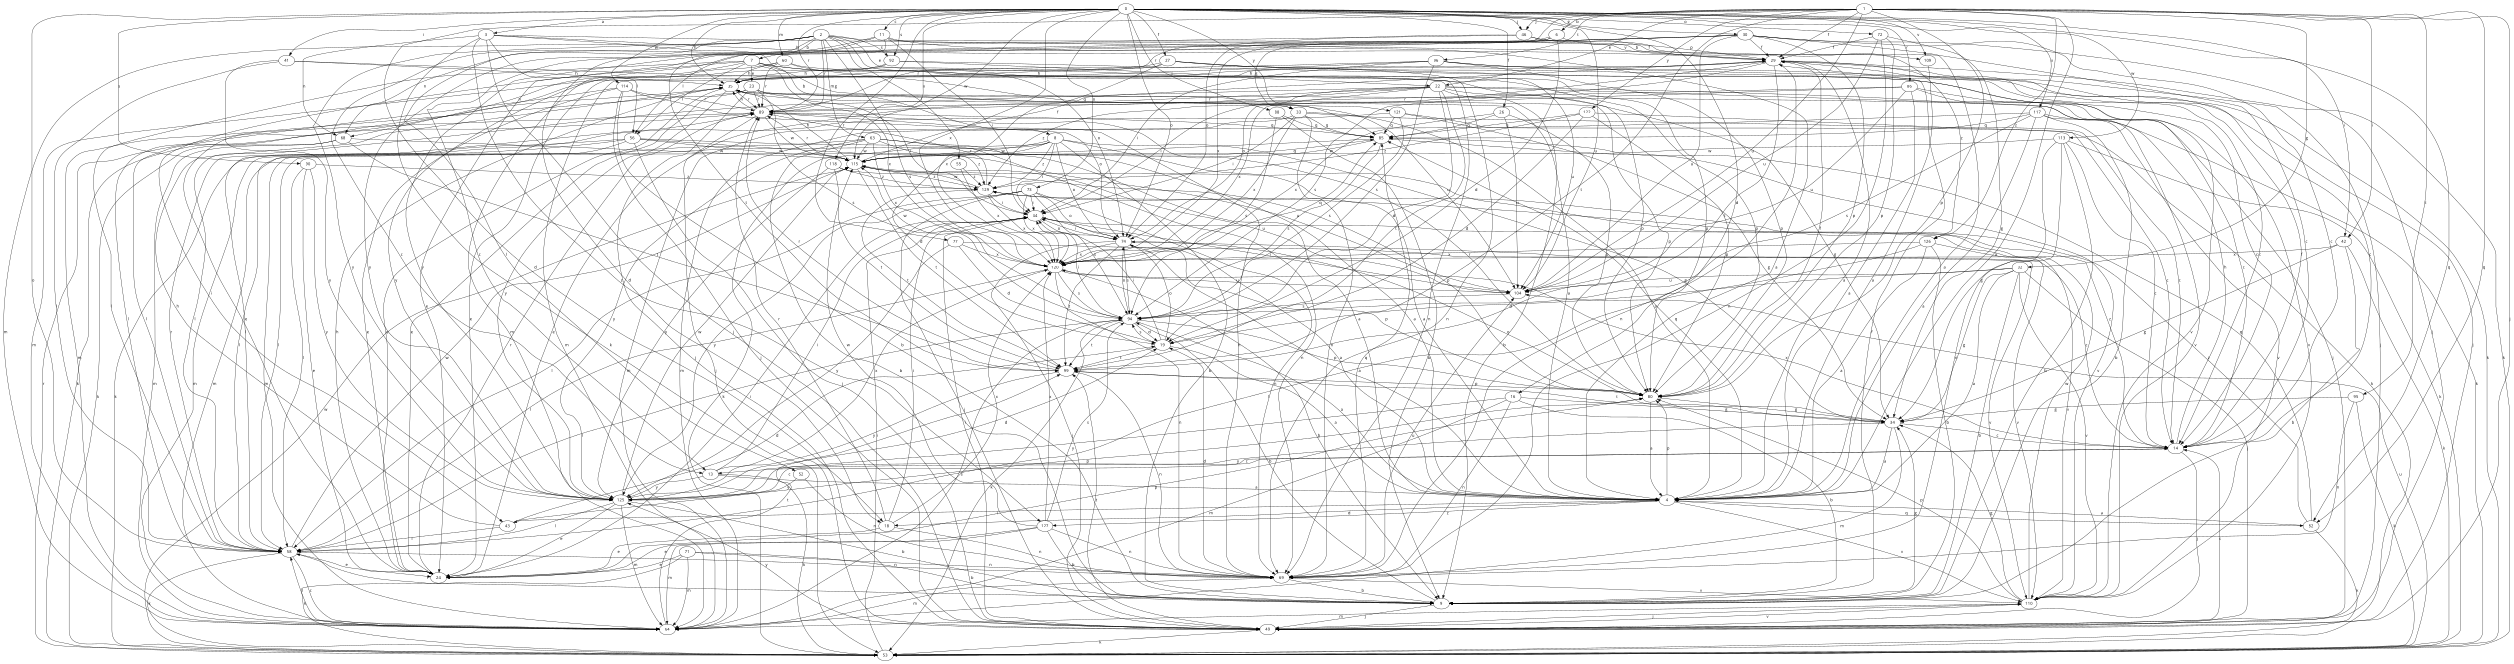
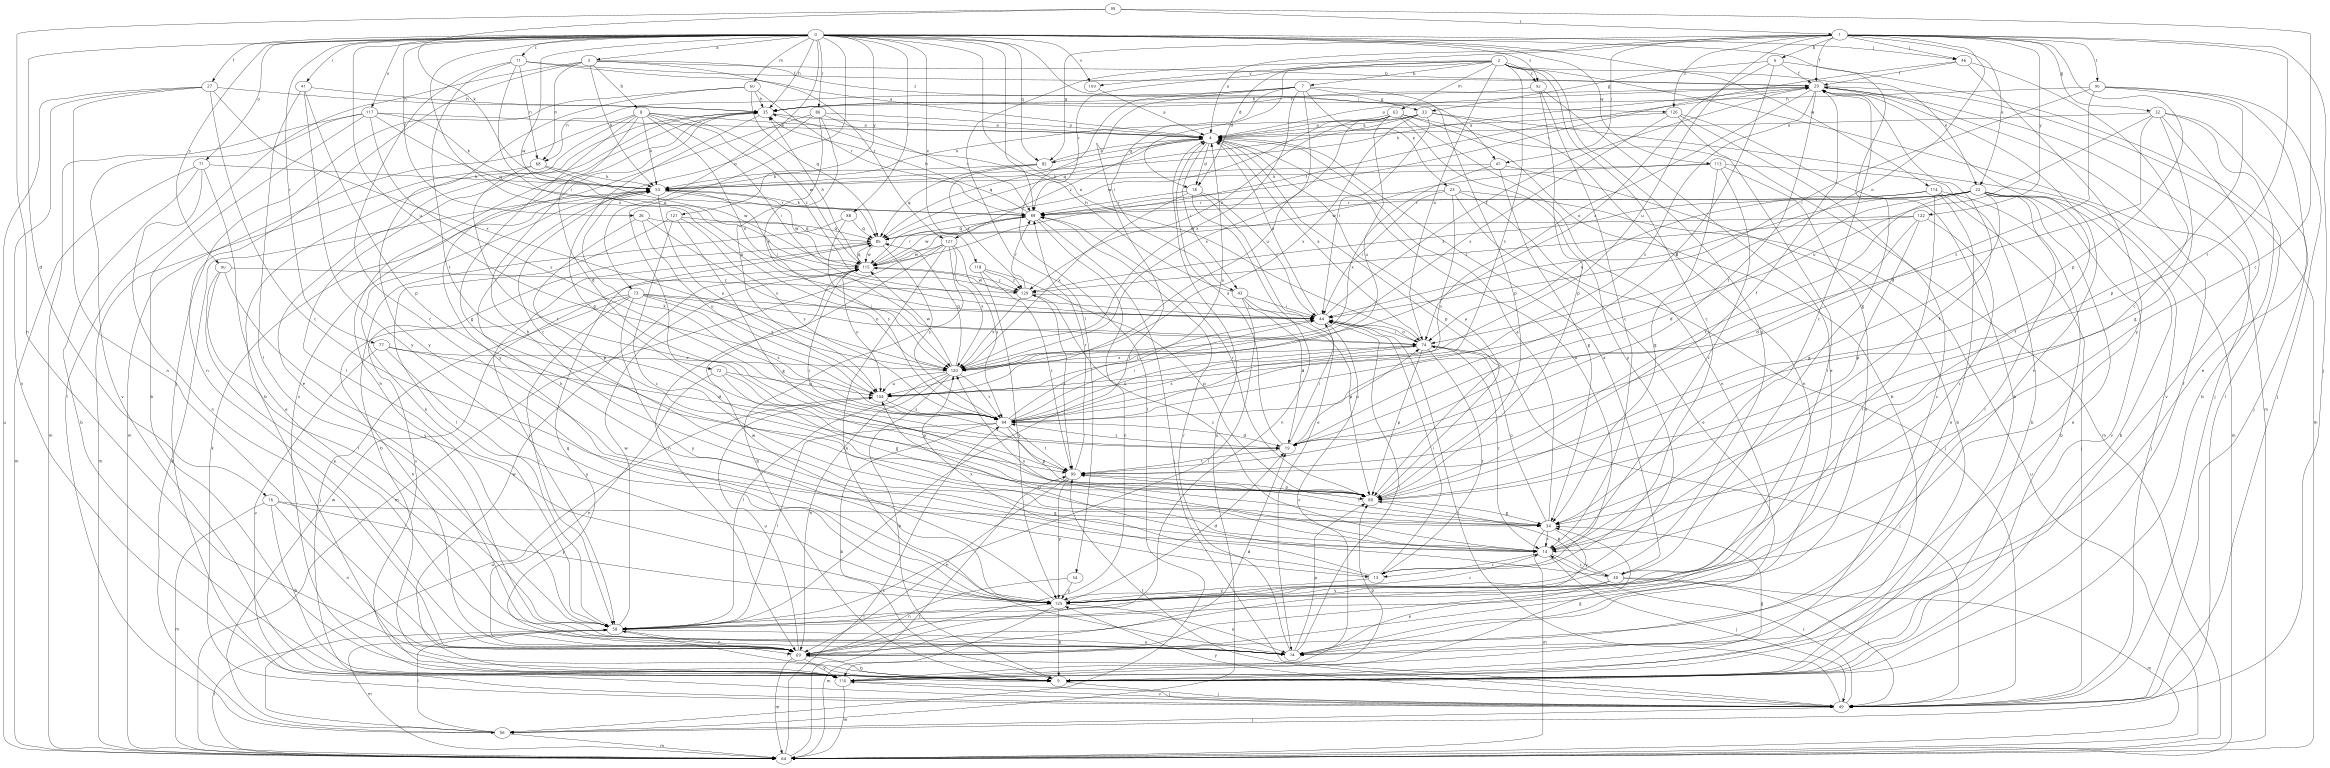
edge "0" -> "58": now "0" -> "71"
edge "1" -> "95": reversed
edge "72" -> "29": now "44" -> "29"
edge "11" -> "29": label "b" -> "f"
edge "6" -> "29": label "p" -> "f"
edge "96" -> "35": label "j" -> "h"
edge "30" -> "14": reversed
edge "35" -> "89": removed, label "r"
edge "23" -> "104": now "63" -> "104"
edge "58" -> "89": removed, label "r"
node "55": removed
edge "74" -> "99": now "74" -> "13"
edge "43" -> "44": added, label "i"
edge "27" -> "64": label "m" -> "u"
edge "23" -> "64": label "m" -> "u"
edge "95" -> "34": label "g" -> "c"
edge "9" -> "94": reversed
node "52": label "52" -> "54"
edge "56" -> "49": reversed
edge "4" -> "110": removed, label "v"
edge "58" -> "64": label "c" -> "m"
edge "96" -> "53": removed, label "k"
